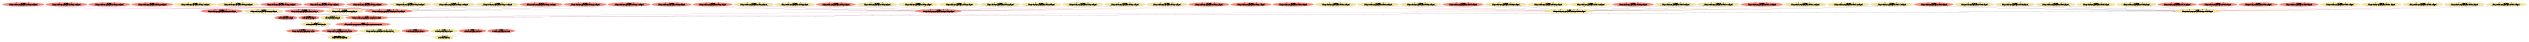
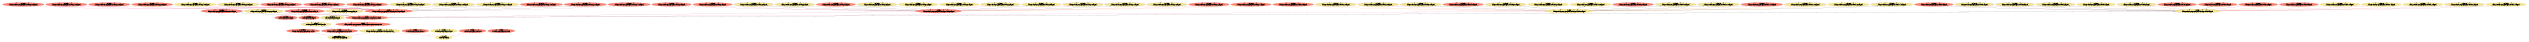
node "<switch> switch_cargo_capacity": label "<switch> switch_cargo_capacity" -> "<switch> roof_cargo_capacity"
